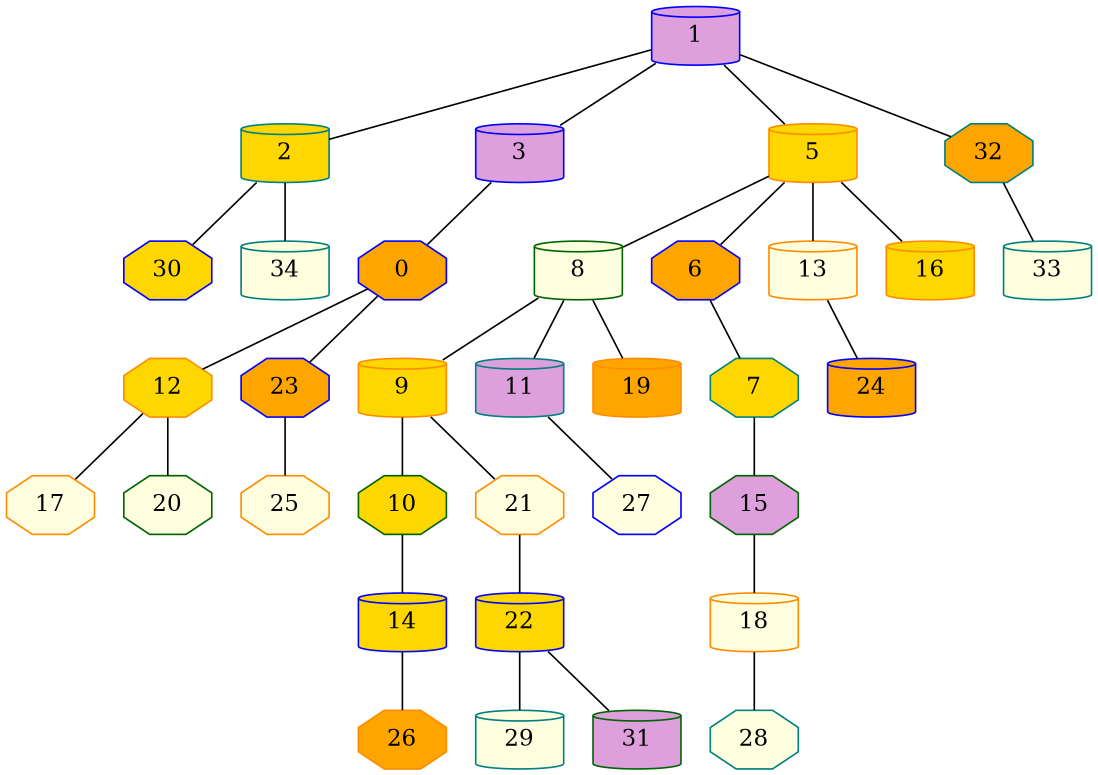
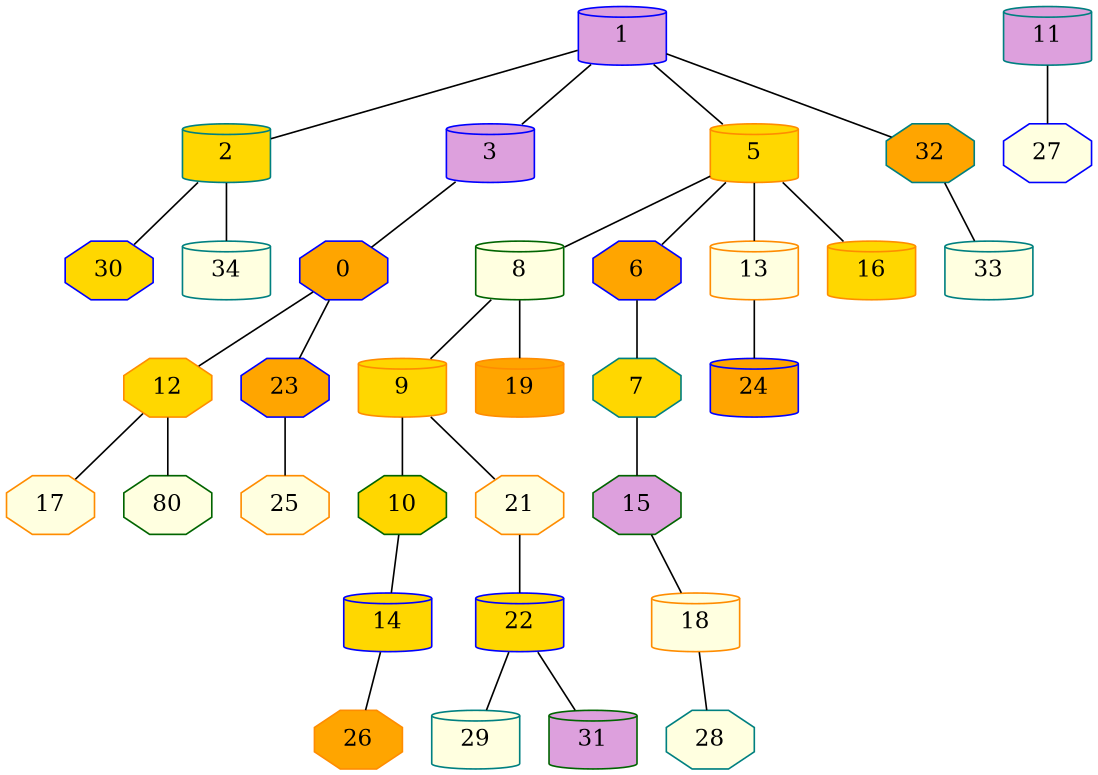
edge "8" -- "11": removed
node "20": label "20" -> "80"
